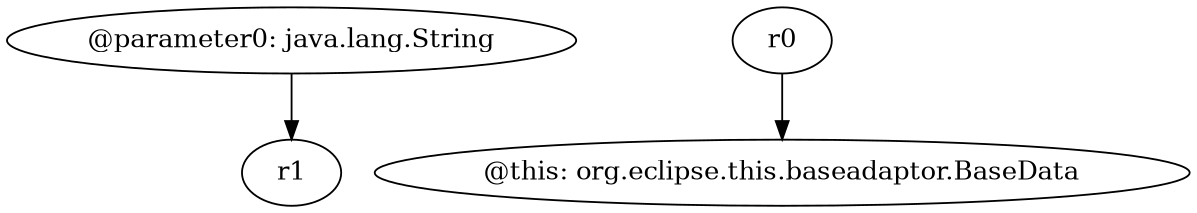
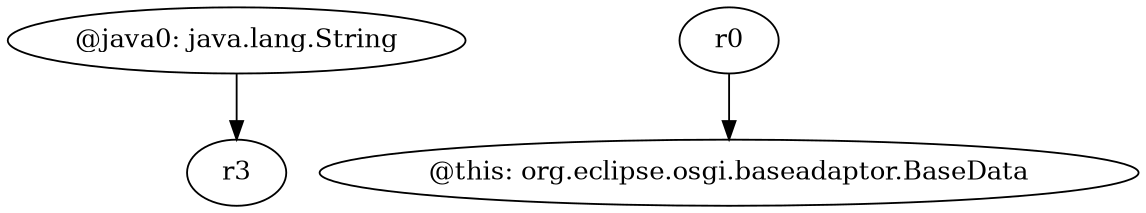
node "@parameter0: java.lang.String": label "@parameter0: java.lang.String" -> "@java0: java.lang.String"
node "r1": label "r1" -> "r3"
node "@this: org.eclipse.this.baseadaptor.BaseData": label "@this: org.eclipse.this.baseadaptor.BaseData" -> "@this: org.eclipse.osgi.baseadaptor.BaseData"
